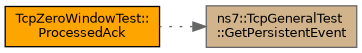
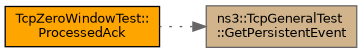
node "ns7::TcpGeneralTest ::GetPersistentEvent": label "ns7::TcpGeneralTest ::GetPersistentEvent" -> "ns3::TcpGeneralTest ::GetPersistentEvent"
